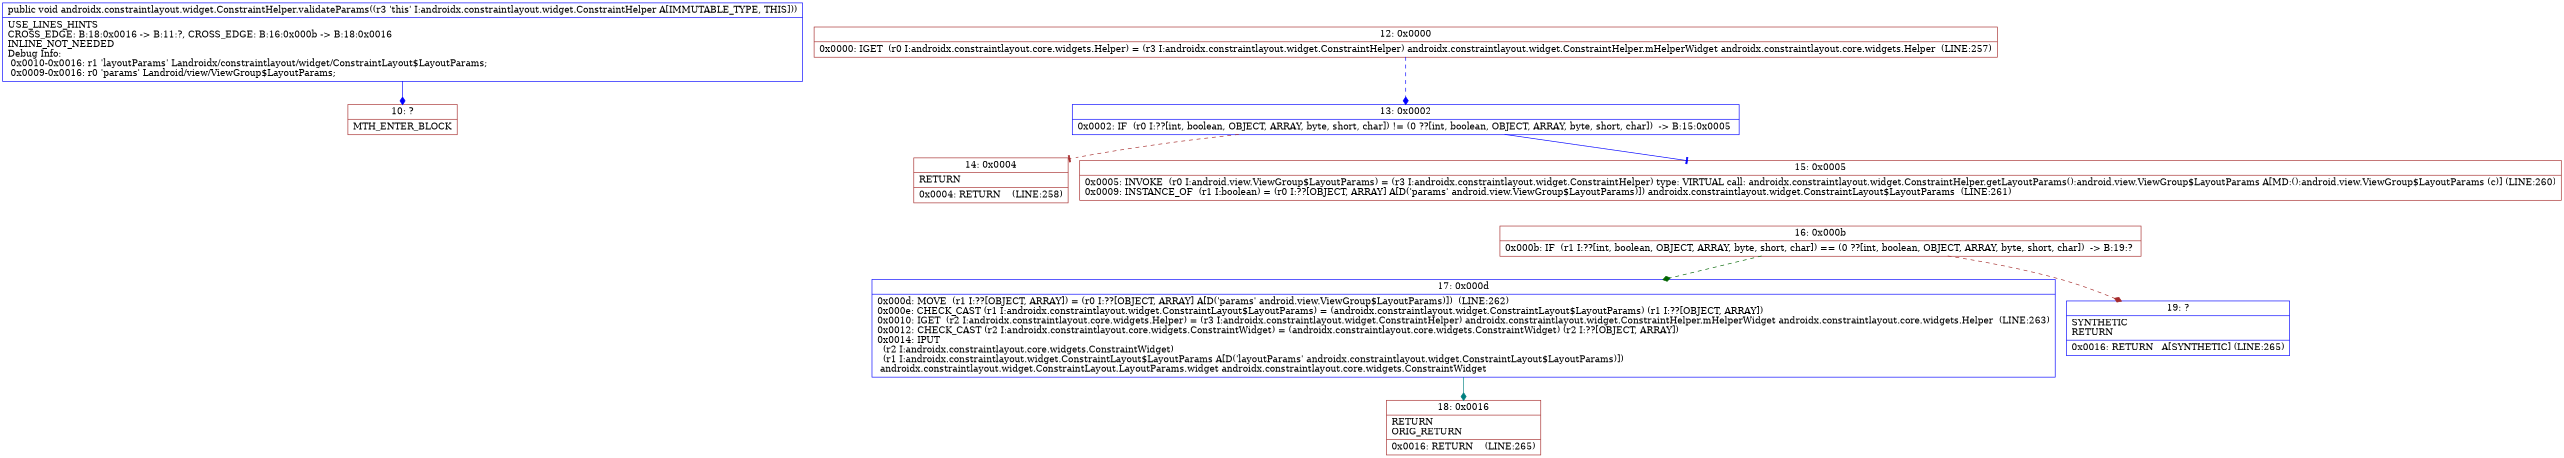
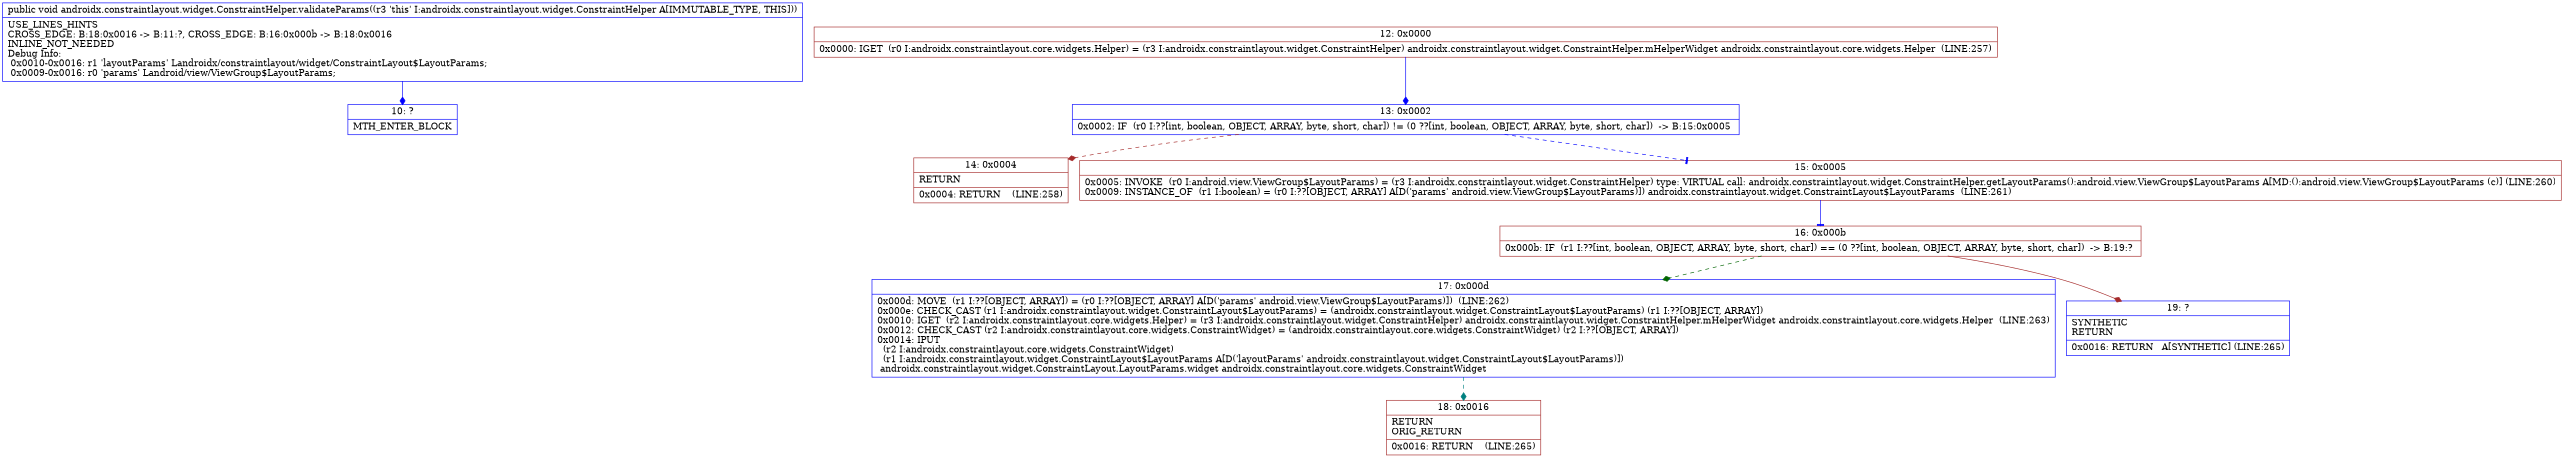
edge "12: 0x0000" -> "13: 0x0002": style dashed -> solid
node "10: ?": color brown -> blue
edge "13: 0x0002" -> "14: 0x0004": arrowhead tee -> diamond
edge "13: 0x0002" -> "15: 0x0005": style solid -> dashed
edge "15: 0x0005" -> "16: 0x000b": added
edge "16: 0x000b" -> "19: ?": style dashed -> solid
edge "17: 0x000d" -> "18: 0x0016": style solid -> dashed
